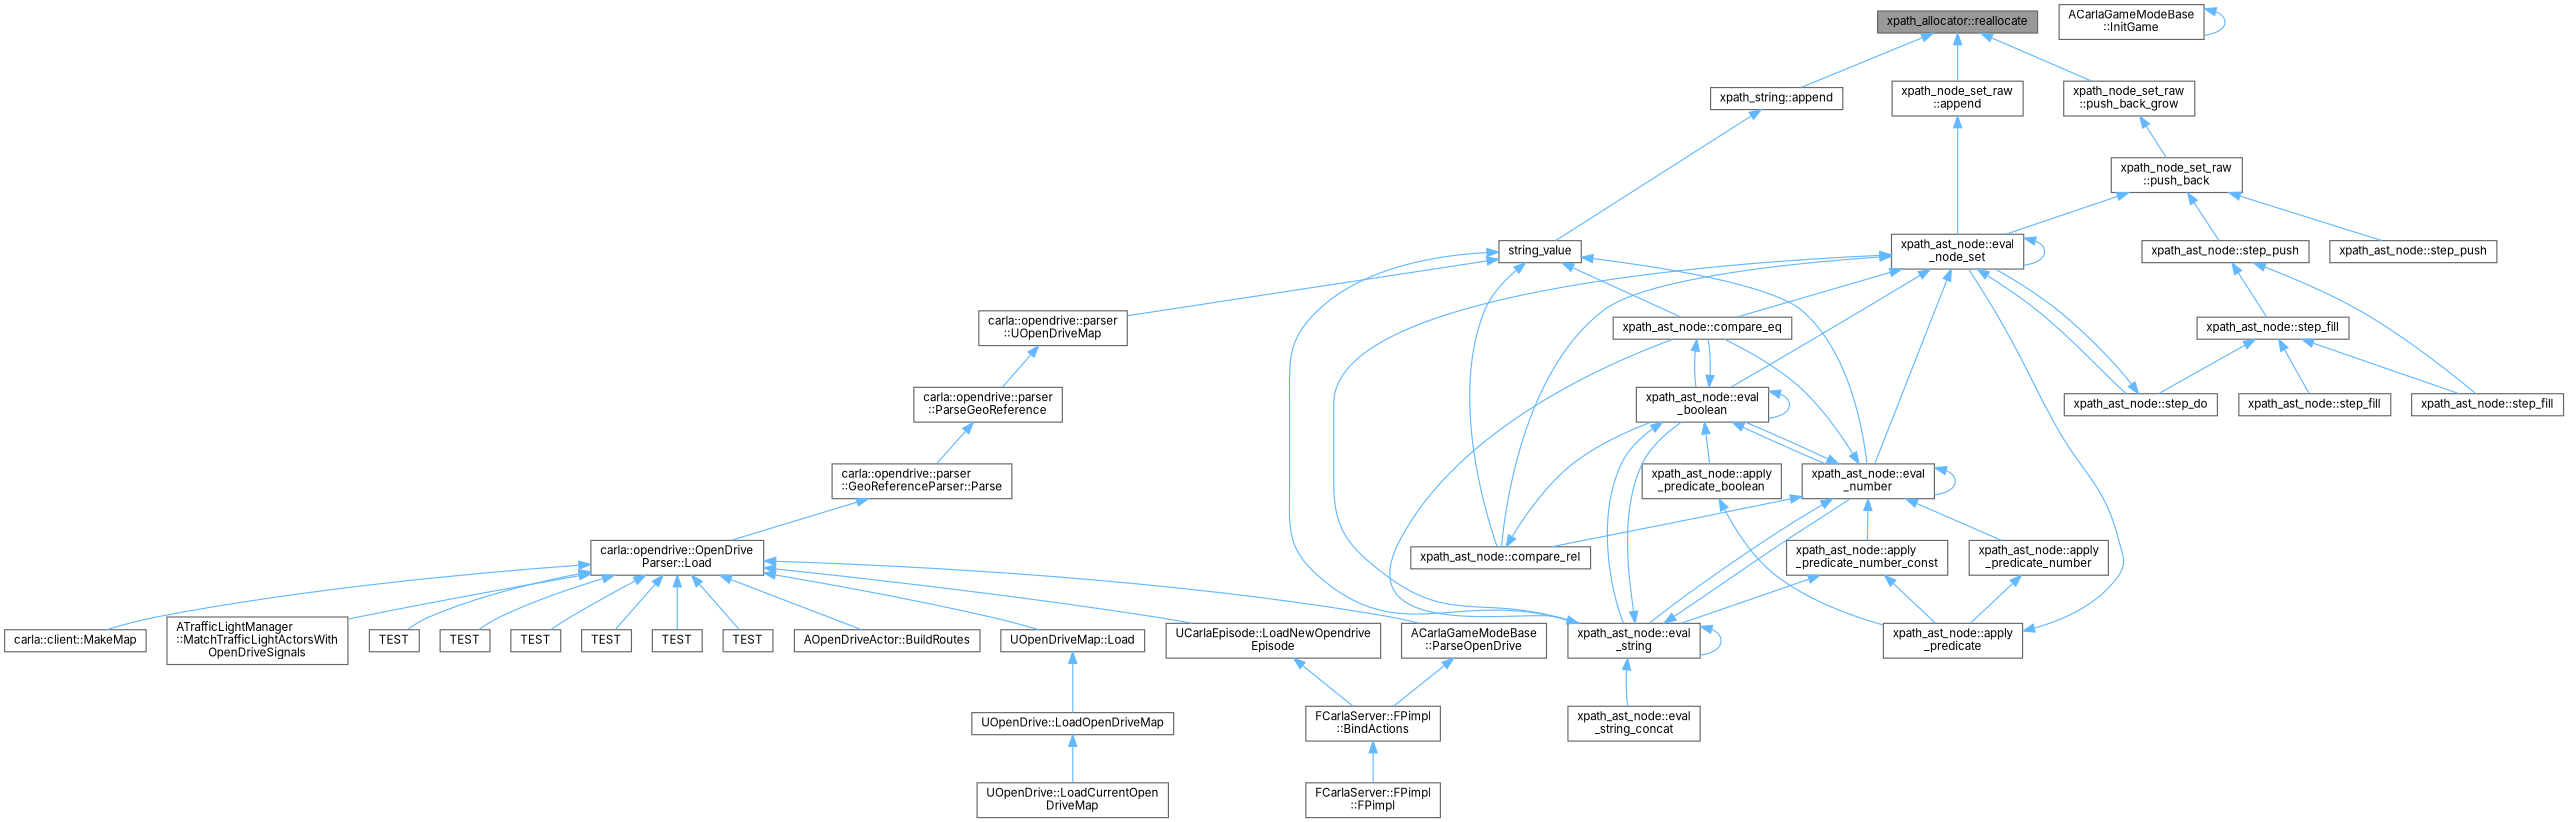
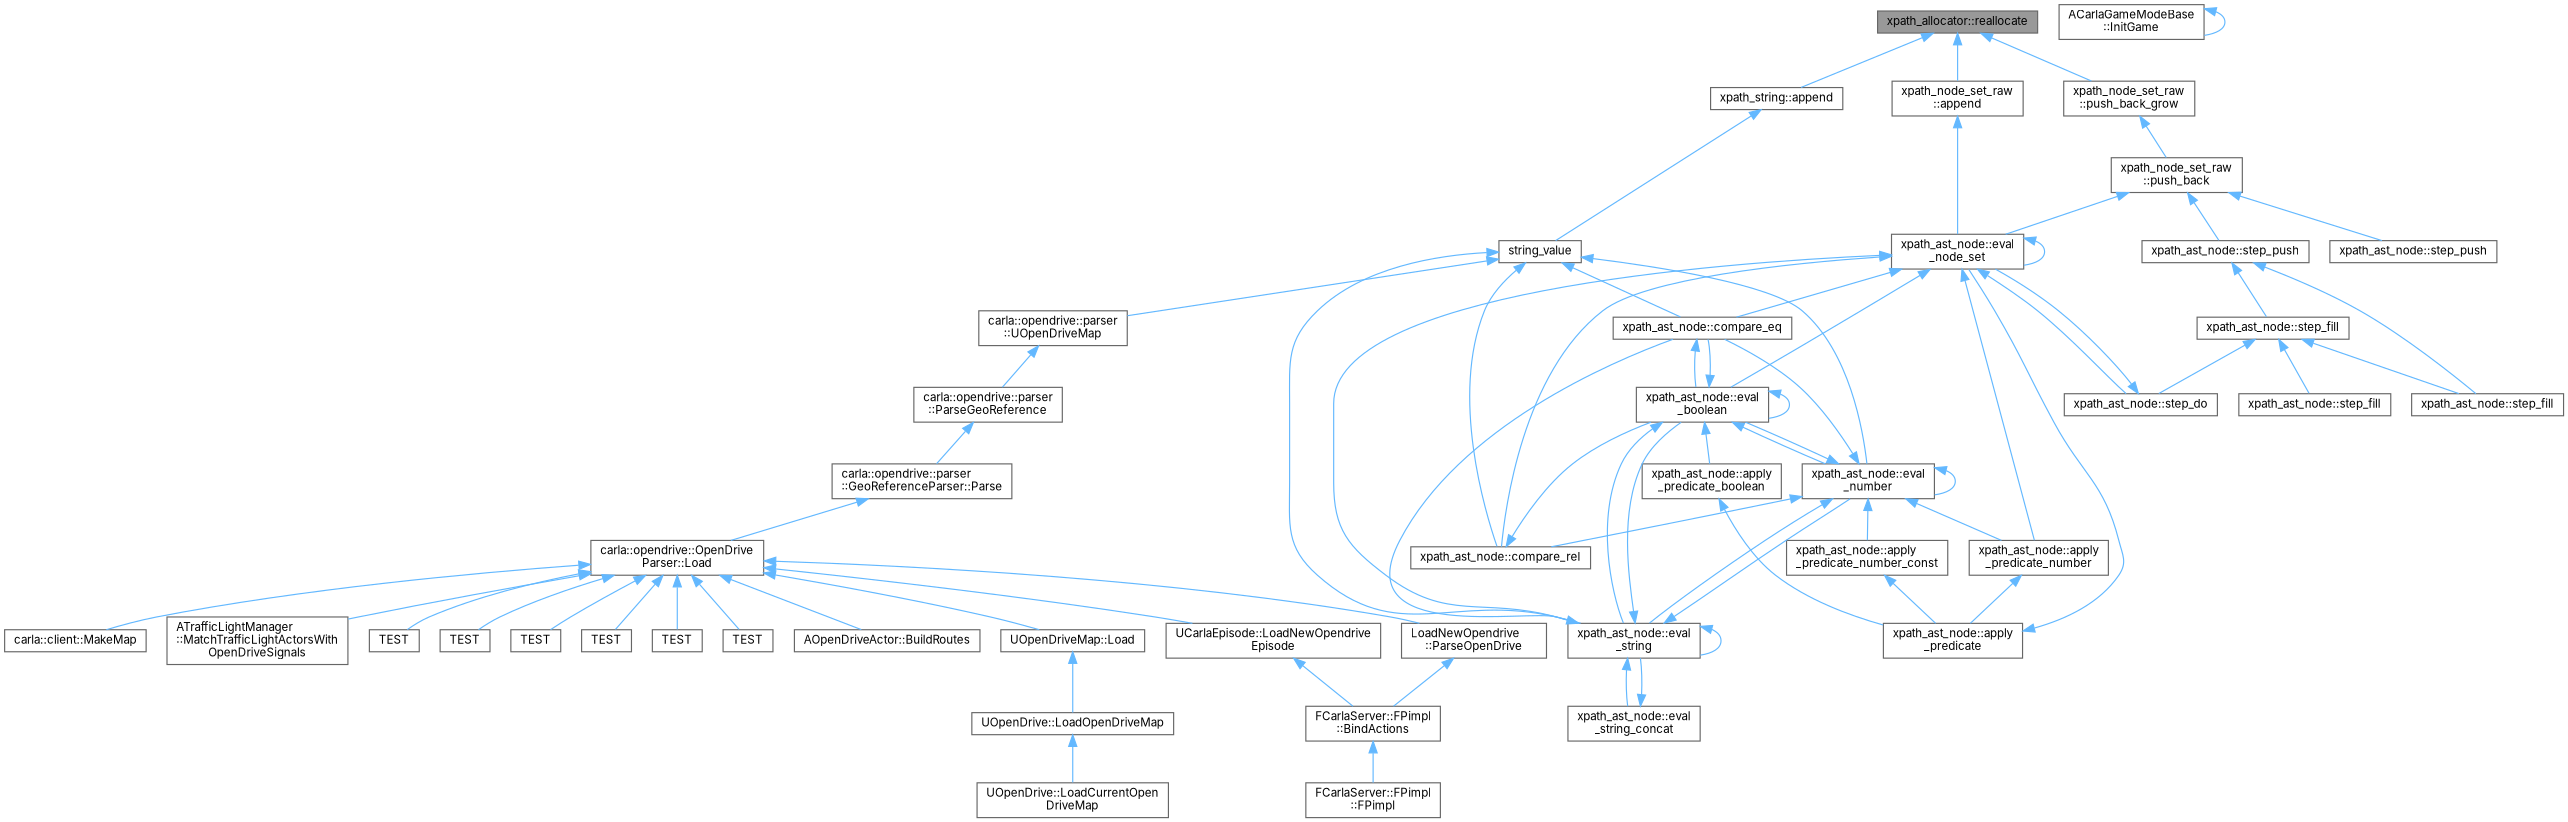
edge "xpath_ast_node::eval _number" -> "xpath_ast_node::eval _node_set": now "xpath_ast_node::apply _predicate_number" -> "xpath_ast_node::eval _node_set"
edge "xpath_ast_node::eval _string" -> "xpath_ast_node::apply _predicate_number_const": now "xpath_ast_node::eval _string" -> "xpath_ast_node::eval _string_concat"
node "ACarlaGameModeBase ::ParseOpenDrive": label "ACarlaGameModeBase ::ParseOpenDrive" -> "LoadNewOpendrive ::ParseOpenDrive"
